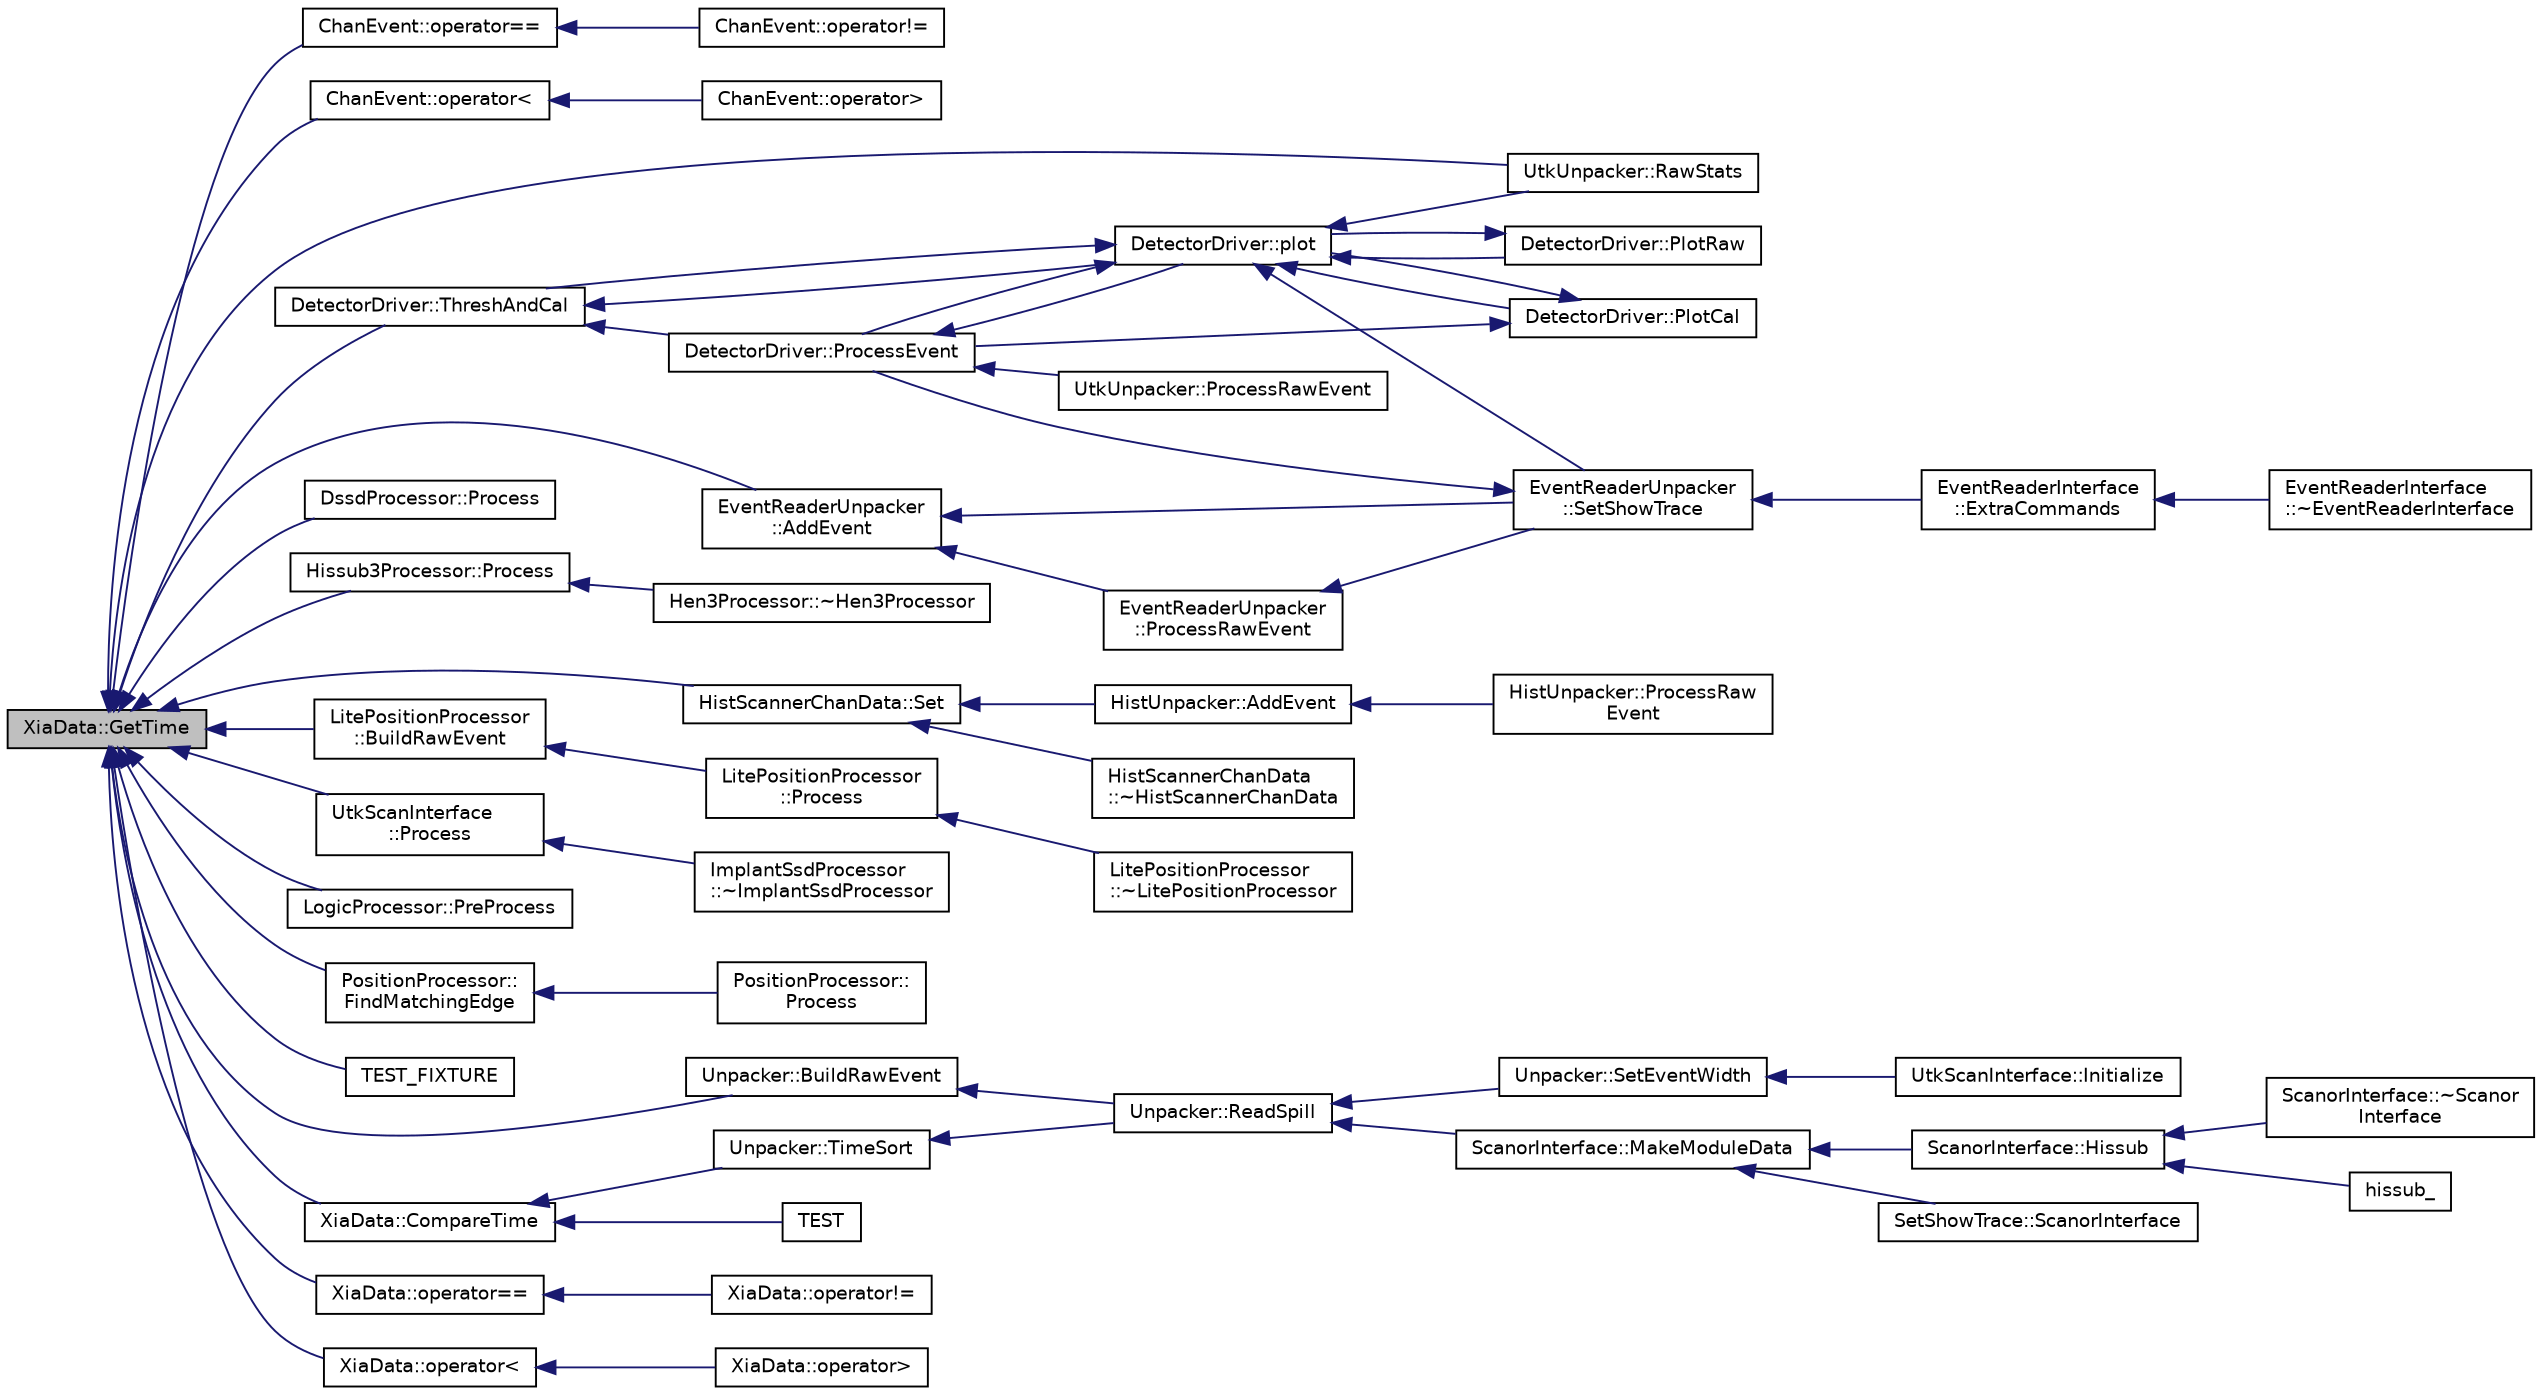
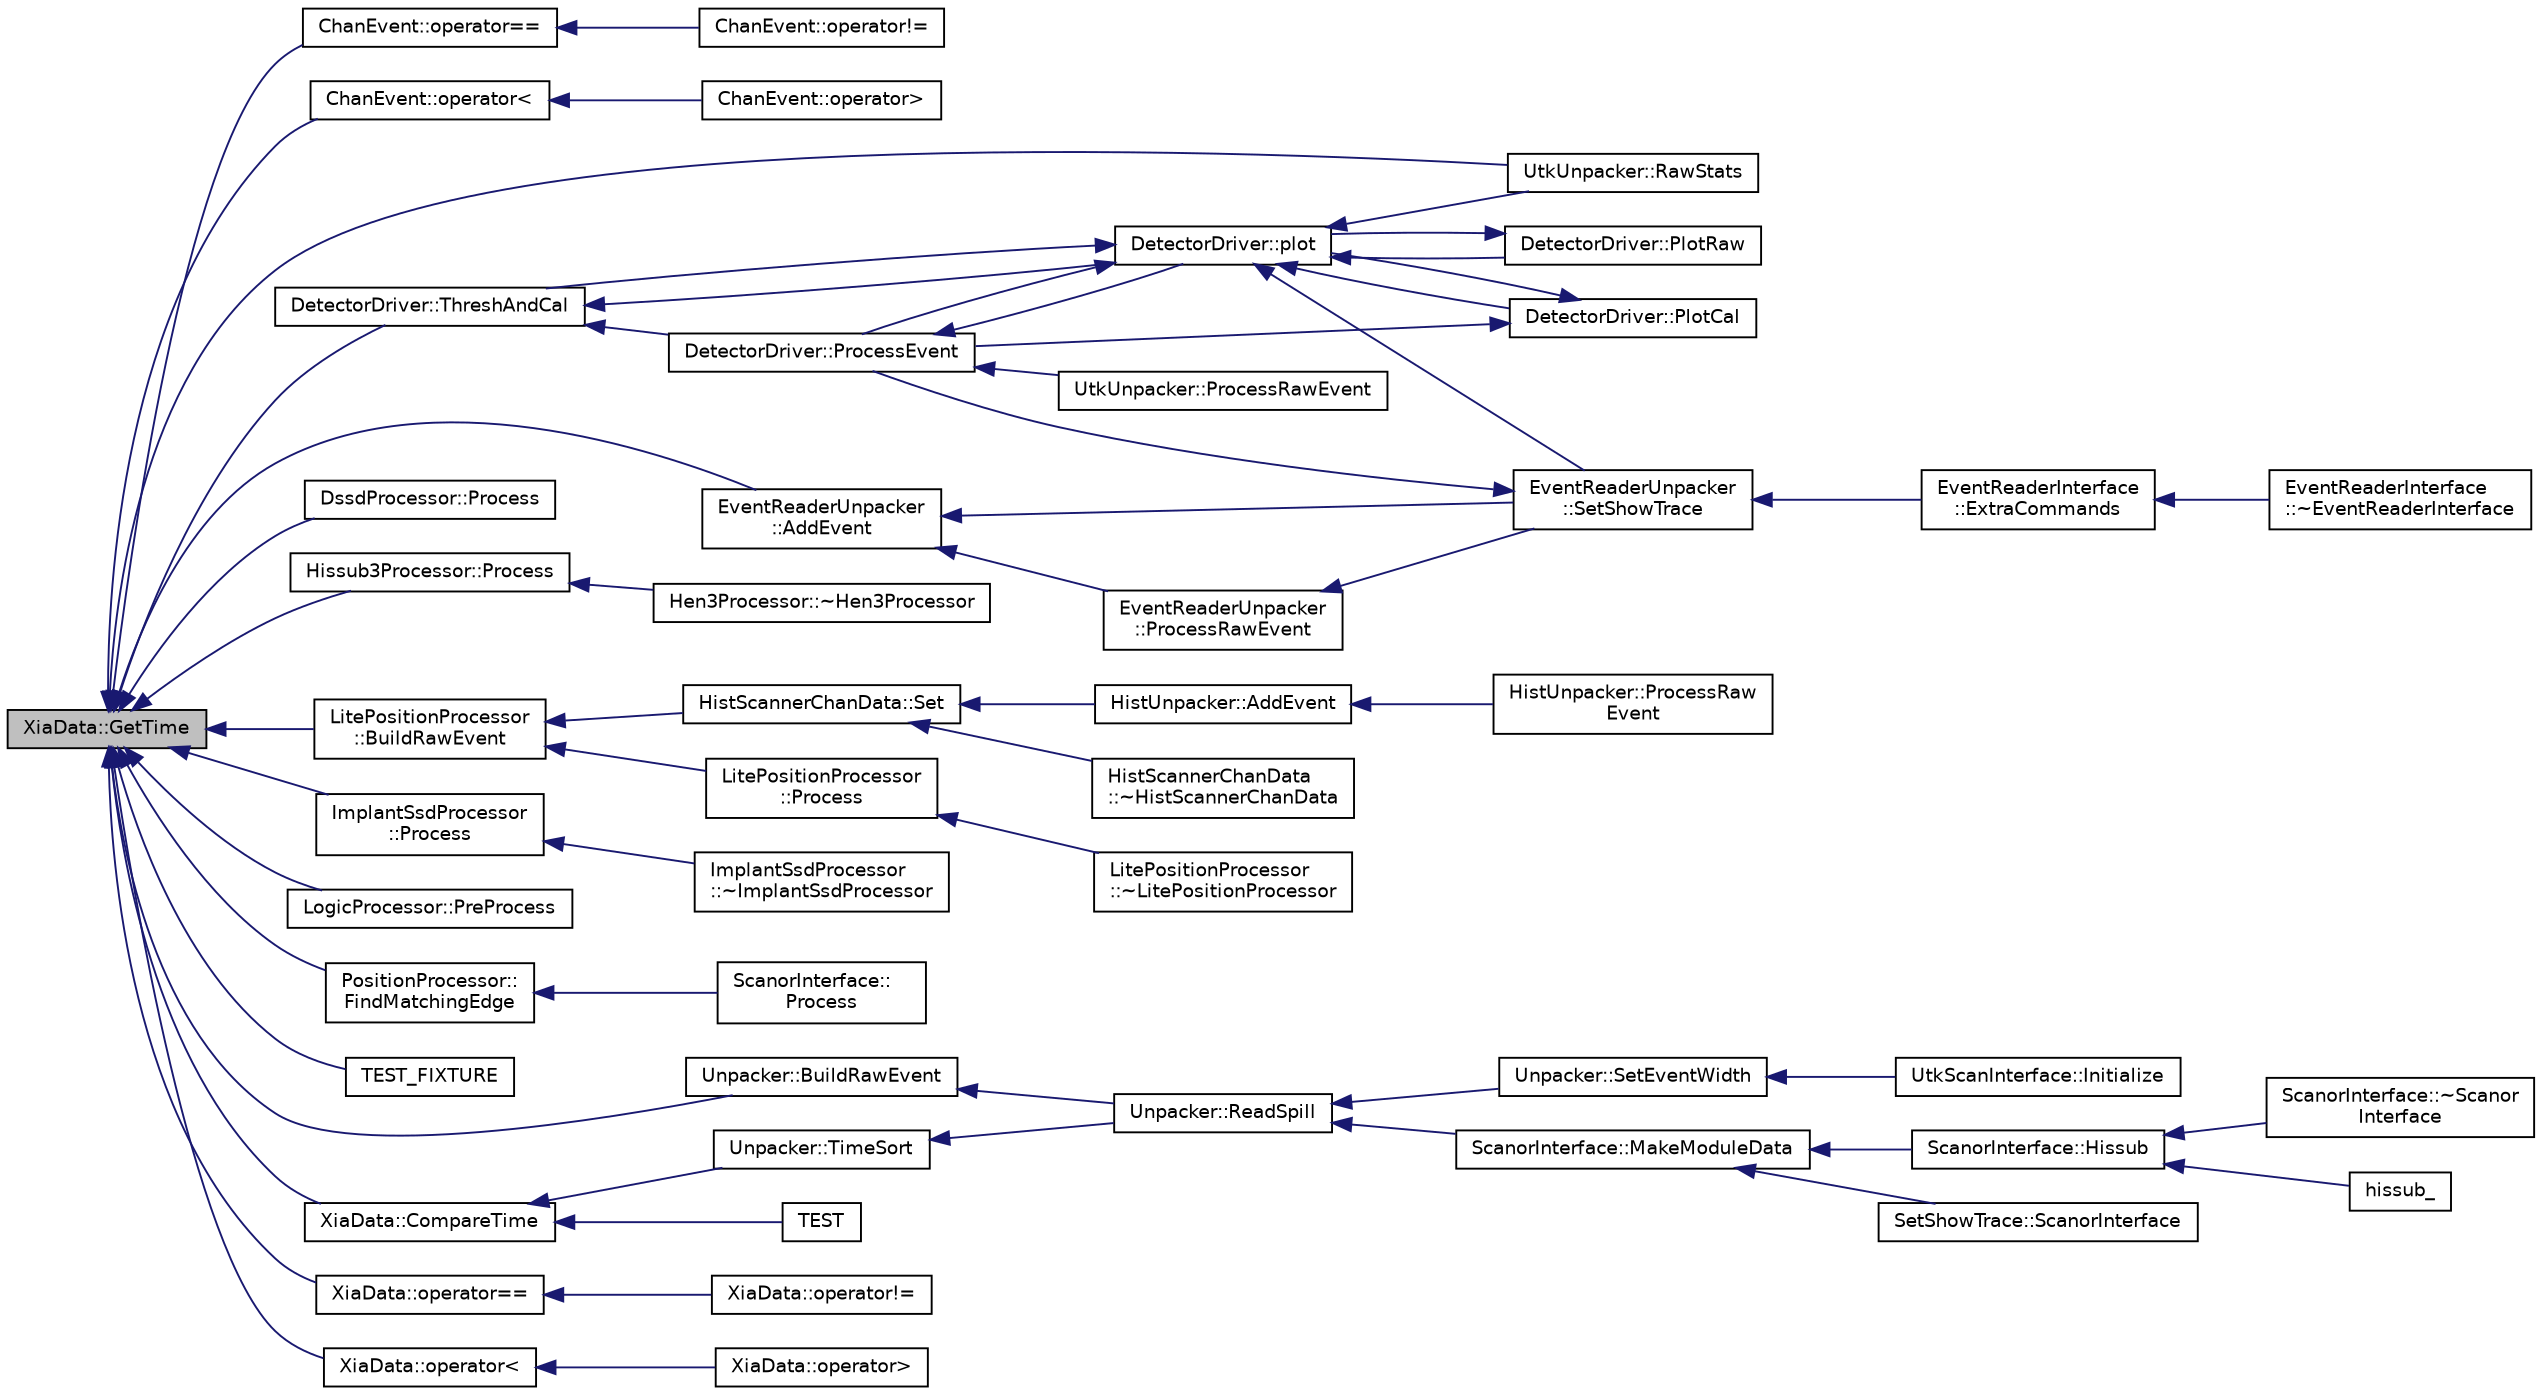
edge "HistScannerChanData::Set" -> "XiaData::GetTime": now "HistScannerChanData::Set" -> "LitePositionProcessor ::BuildRawEvent"
node "UtkScanInterface ::Process": label "UtkScanInterface ::Process" -> "ImplantSsdProcessor ::Process"
node "PositionProcessor:: Process": label "PositionProcessor:: Process" -> "ScanorInterface:: Process"
